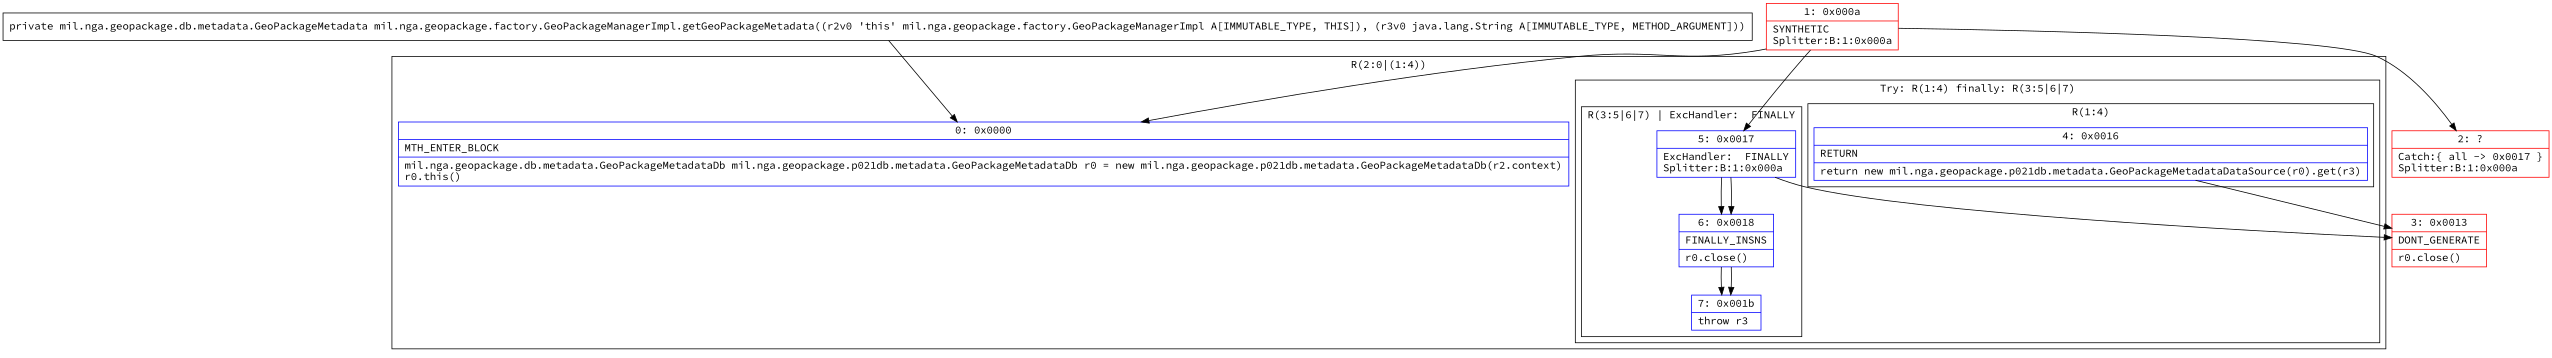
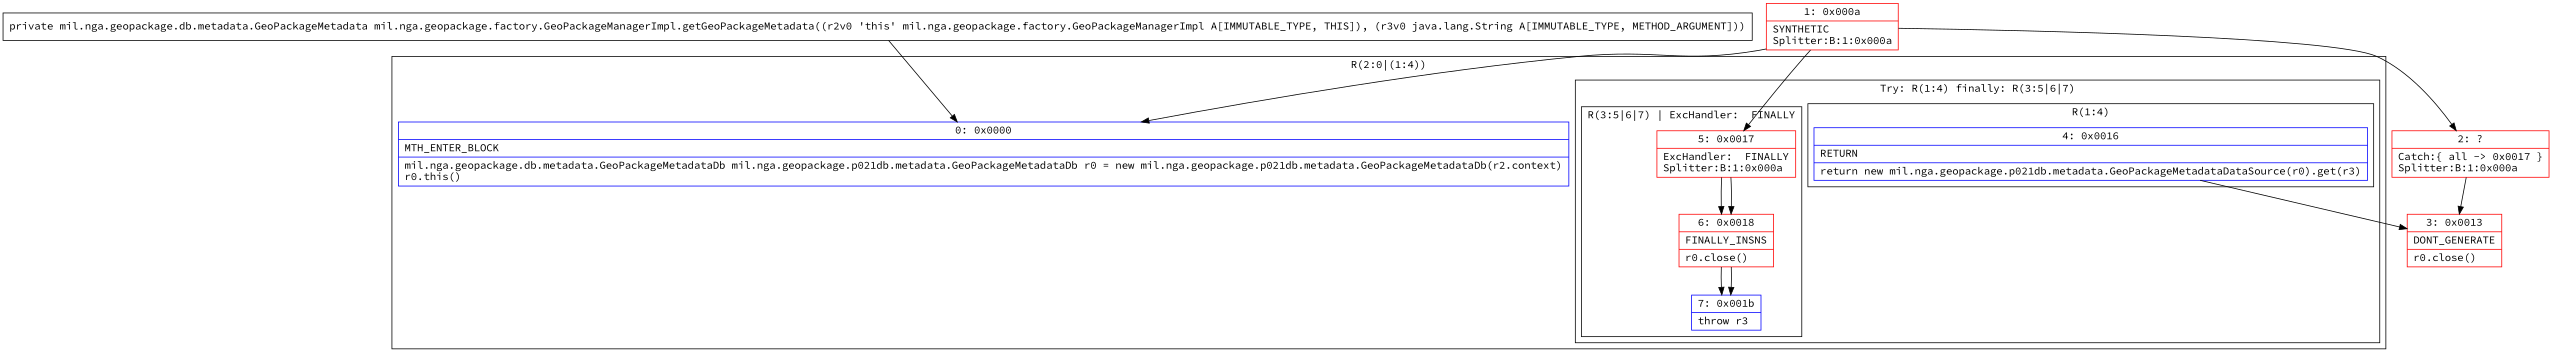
node "5: 0x0017": color blue -> red
edge "5: 0x0017" -> "3: 0x0013": now "2: ?" -> "3: 0x0013"
node "6: 0x0018": color blue -> red
